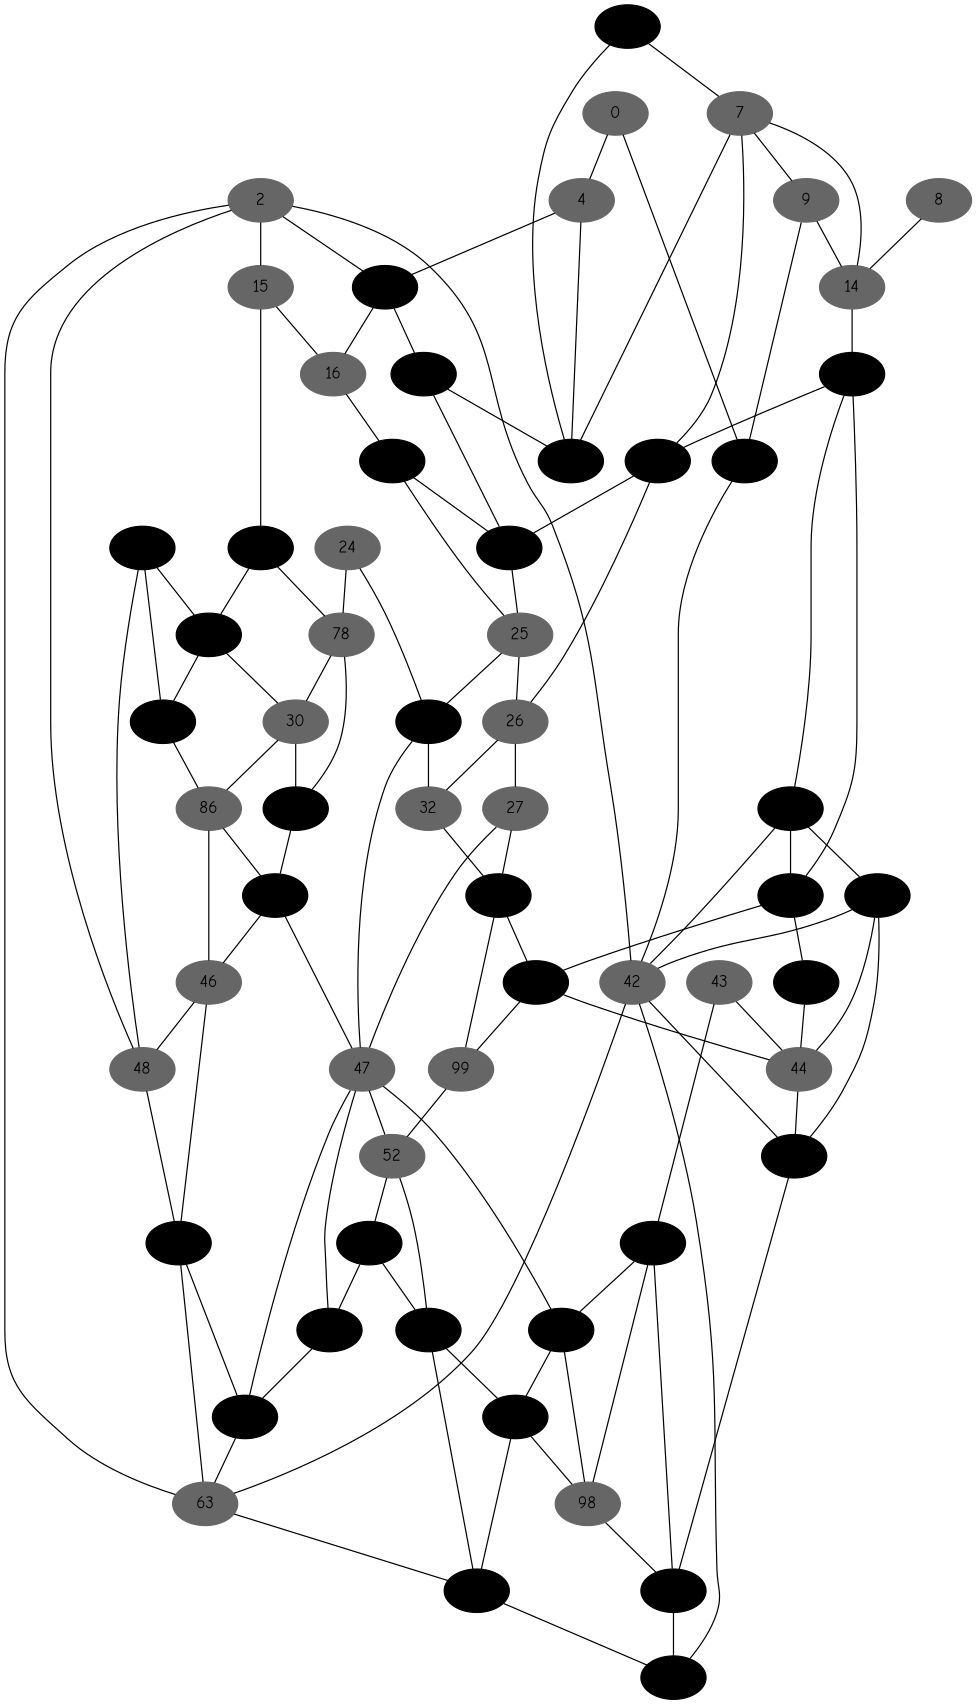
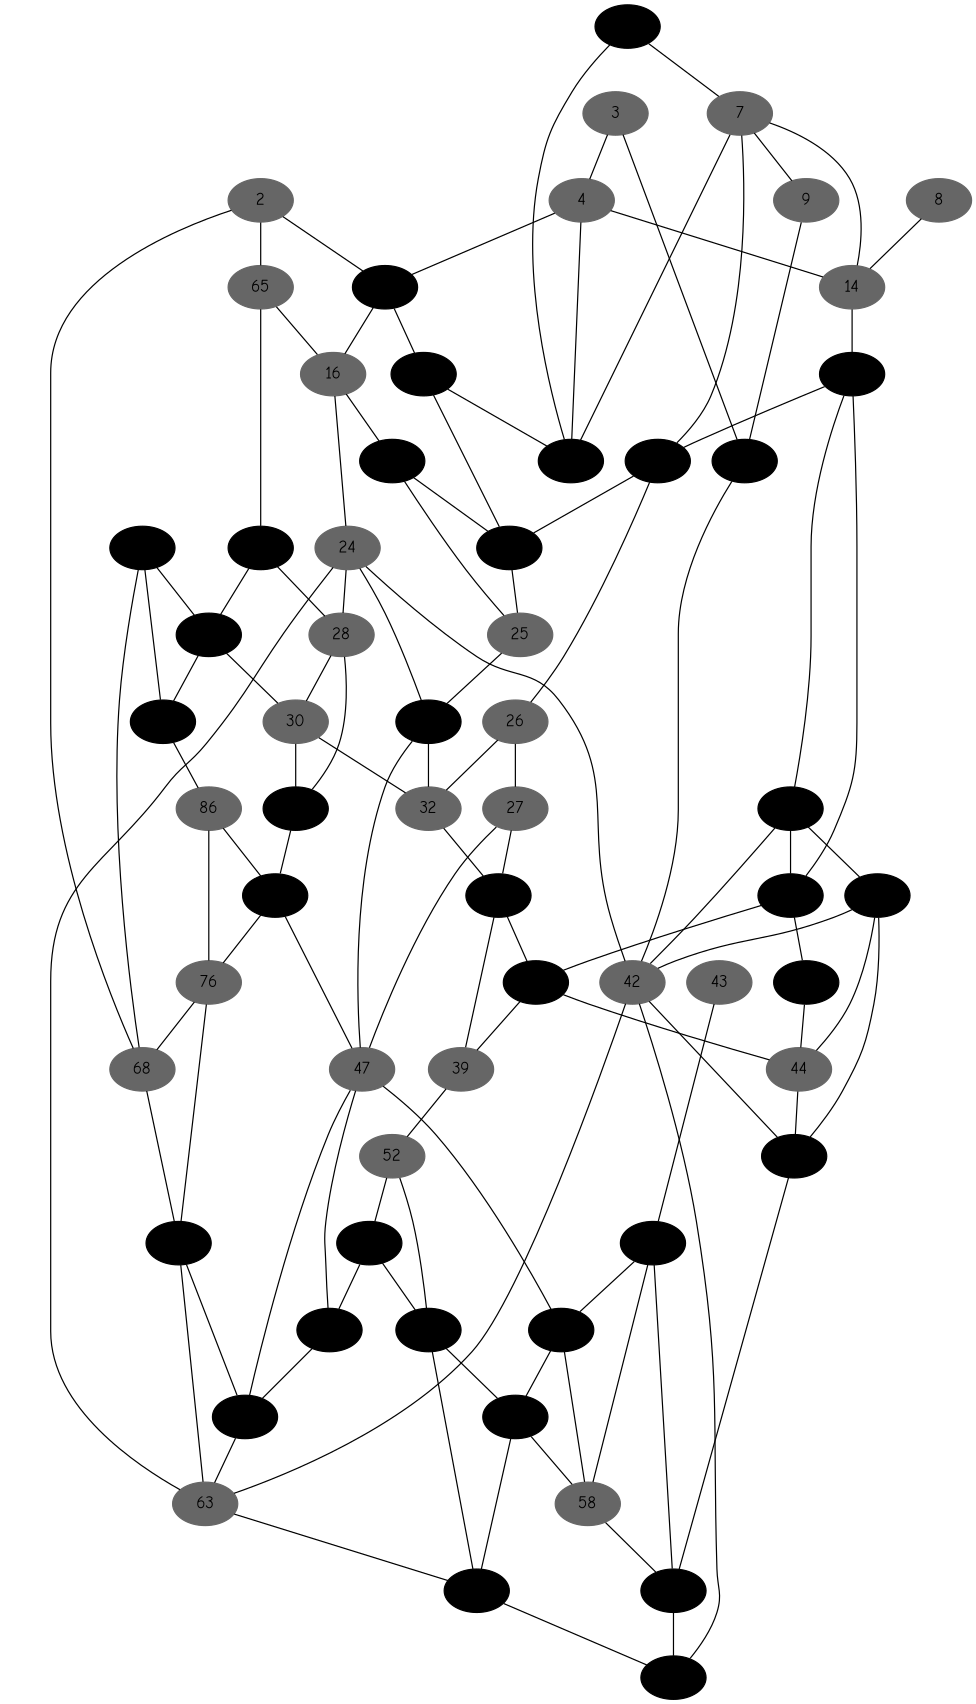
node "0": label "0" -> "3"
edge "9" -- "14": now "4" -- "14"
node "15": label "15" -> "65"
edge "16" -- "24": added
edge "2" -- "42": now "24" -- "42"
node "78": label "78" -> "28"
edge "25" -- "26": removed
edge "30" -- "86": now "30" -- "32"
edge "2" -- "63": now "24" -- "63"
node "46": label "46" -> "76"
edge "43" -- "44": removed
node "48": label "48" -> "68"
node "99": label "99" -> "39"
edge "47" -- "52": removed
node "98": label "98" -> "58"
